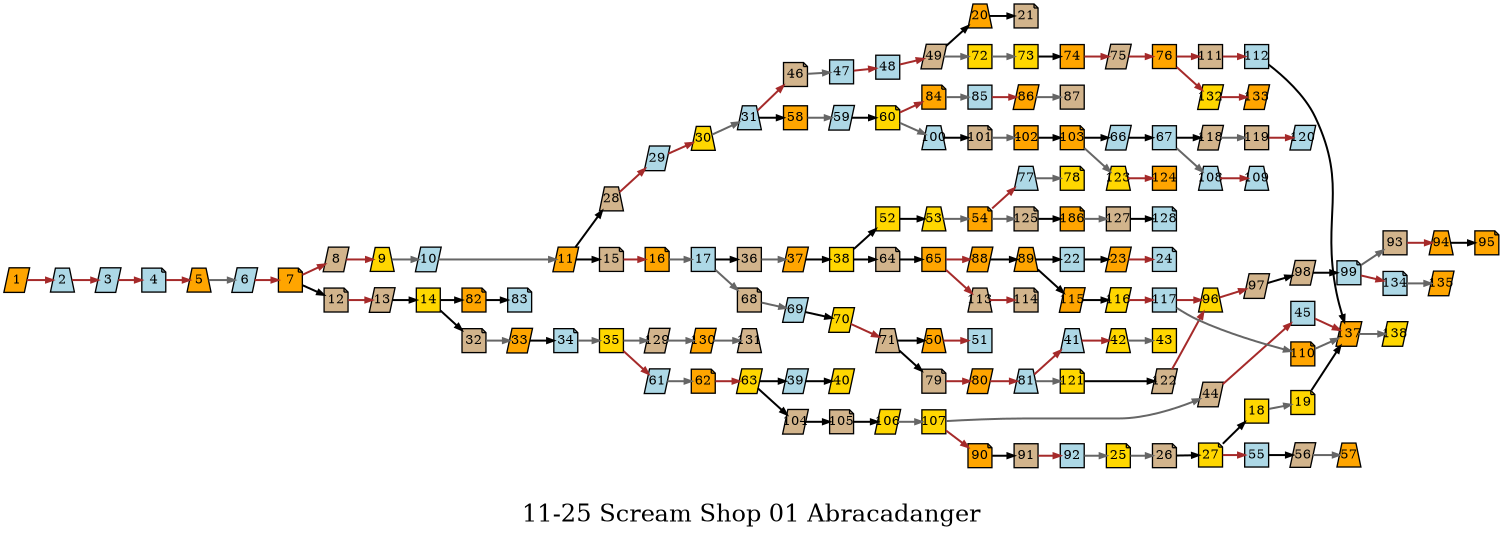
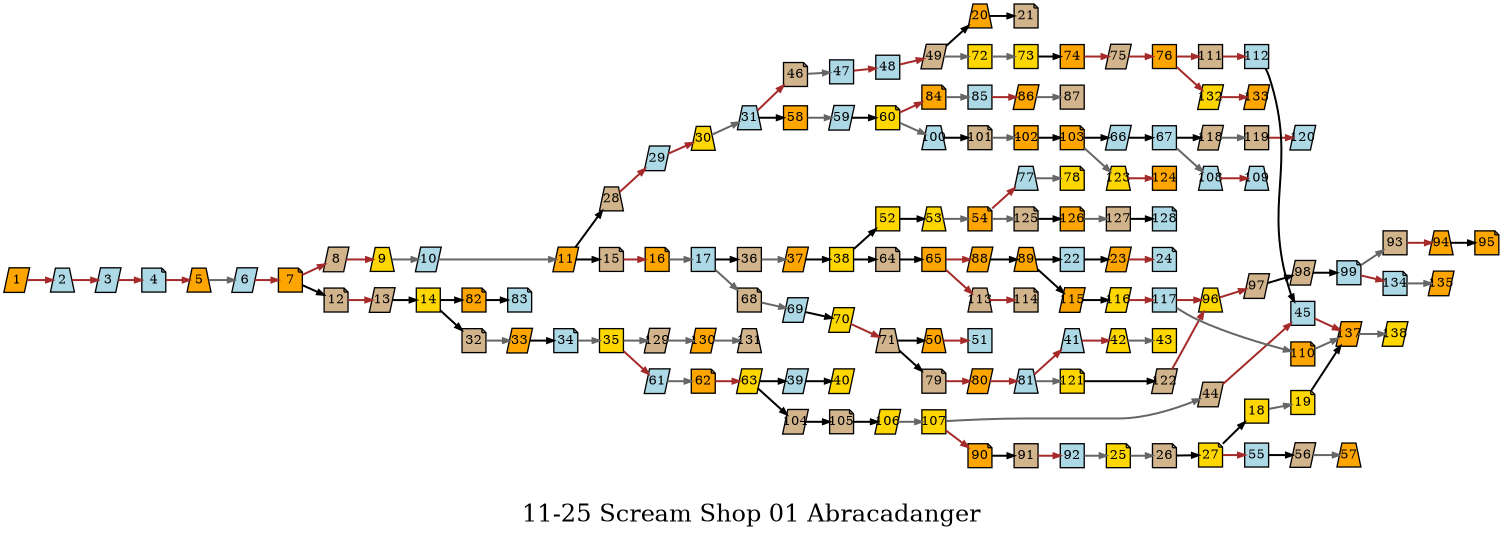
edge "112" -> "137": now "112" -> "45"
node "186": label "186" -> "126"
